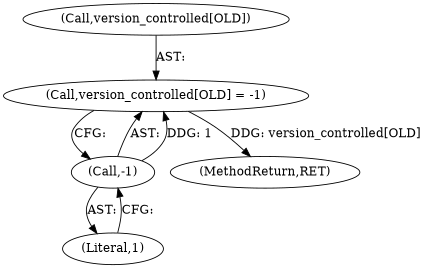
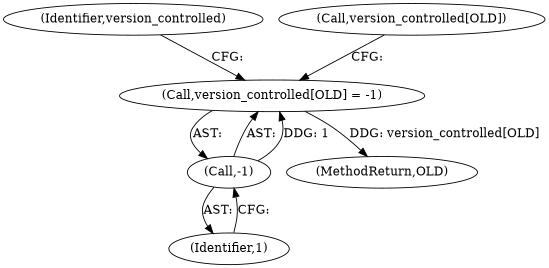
node "(Identifier,version_controlled)": added
edge "(Call,version_controlled[OLD])" -> "(Call,version_controlled[OLD] = -1)": label "AST: " -> "CFG: "
edge "(Call,version_controlled[OLD] = -1)" -> "(Call,-1)": label "CFG: " -> "AST: "
node "(MethodReturn,RET)": label "(MethodReturn,RET)" -> "(MethodReturn,OLD)"
node "(Literal,1)": label "(Literal,1)" -> "(Identifier,1)"
